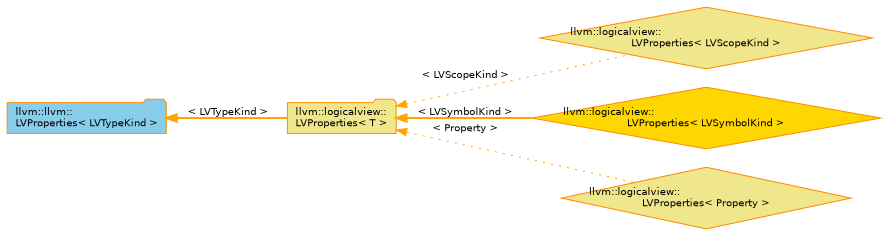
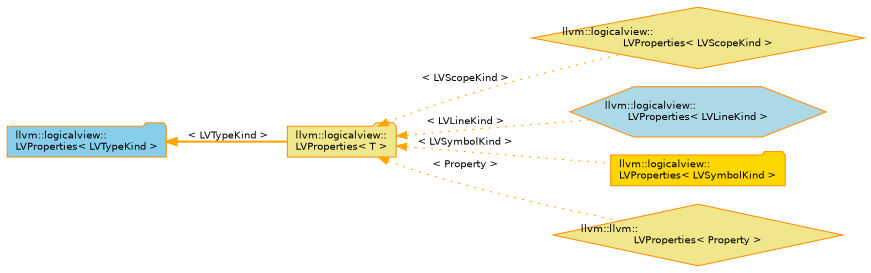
node "llvm::logicalview:: LVProperties< LVLineKind >": added
node "llvm::llvm:: LVProperties< LVTypeKind >": label "llvm::llvm:: LVProperties< LVTypeKind >" -> "llvm::logicalview:: LVProperties< LVTypeKind >"
edge "llvm::logicalview:: LVProperties< LVSymbolKind >" -> "llvm::logicalview:: LVProperties< T >": style bold -> dotted
node "llvm::logicalview:: LVProperties< LVSymbolKind >": shape diamond -> folder
node "llvm::logicalview:: LVProperties< Property >": label "llvm::logicalview:: LVProperties< Property >" -> "llvm::llvm:: LVProperties< Property >"
